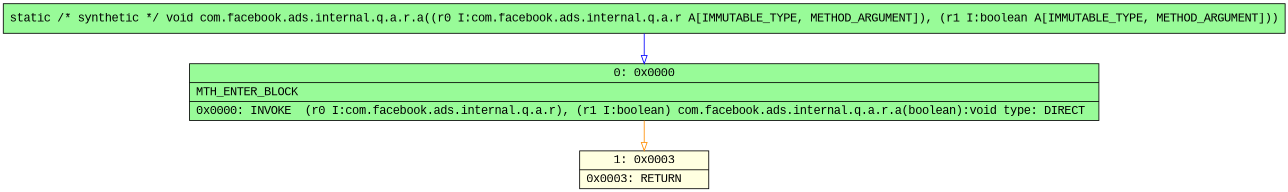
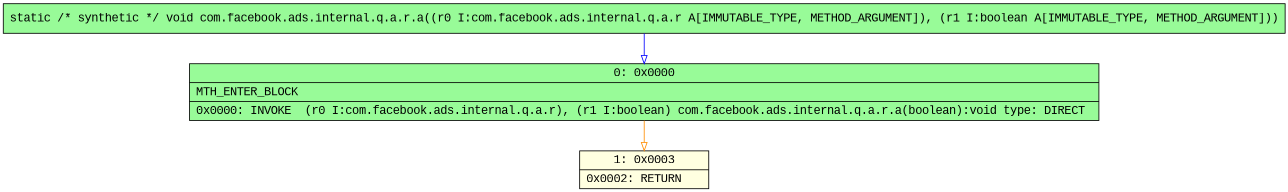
node "1: 0x0003": text "0x0003: RETURN" -> "0x0002: RETURN"
